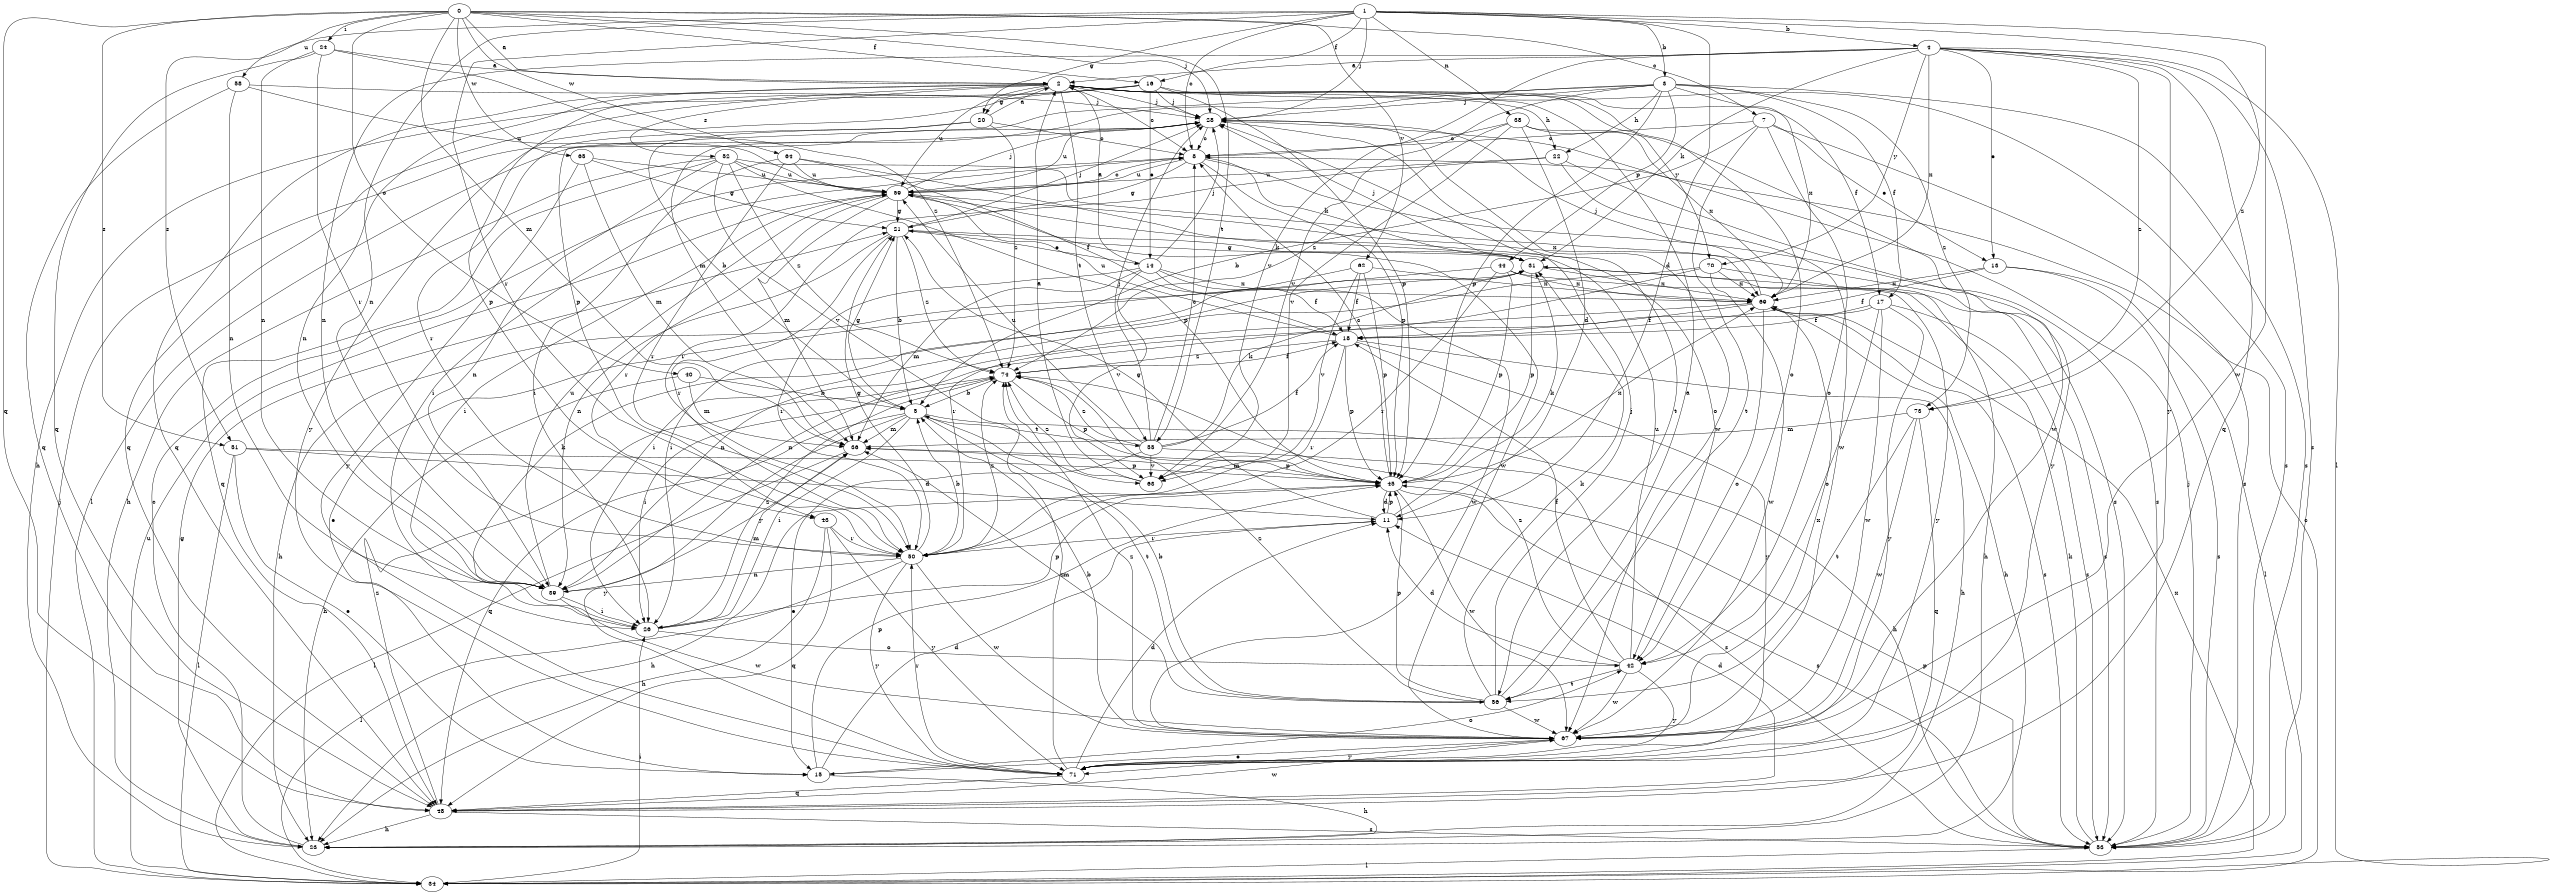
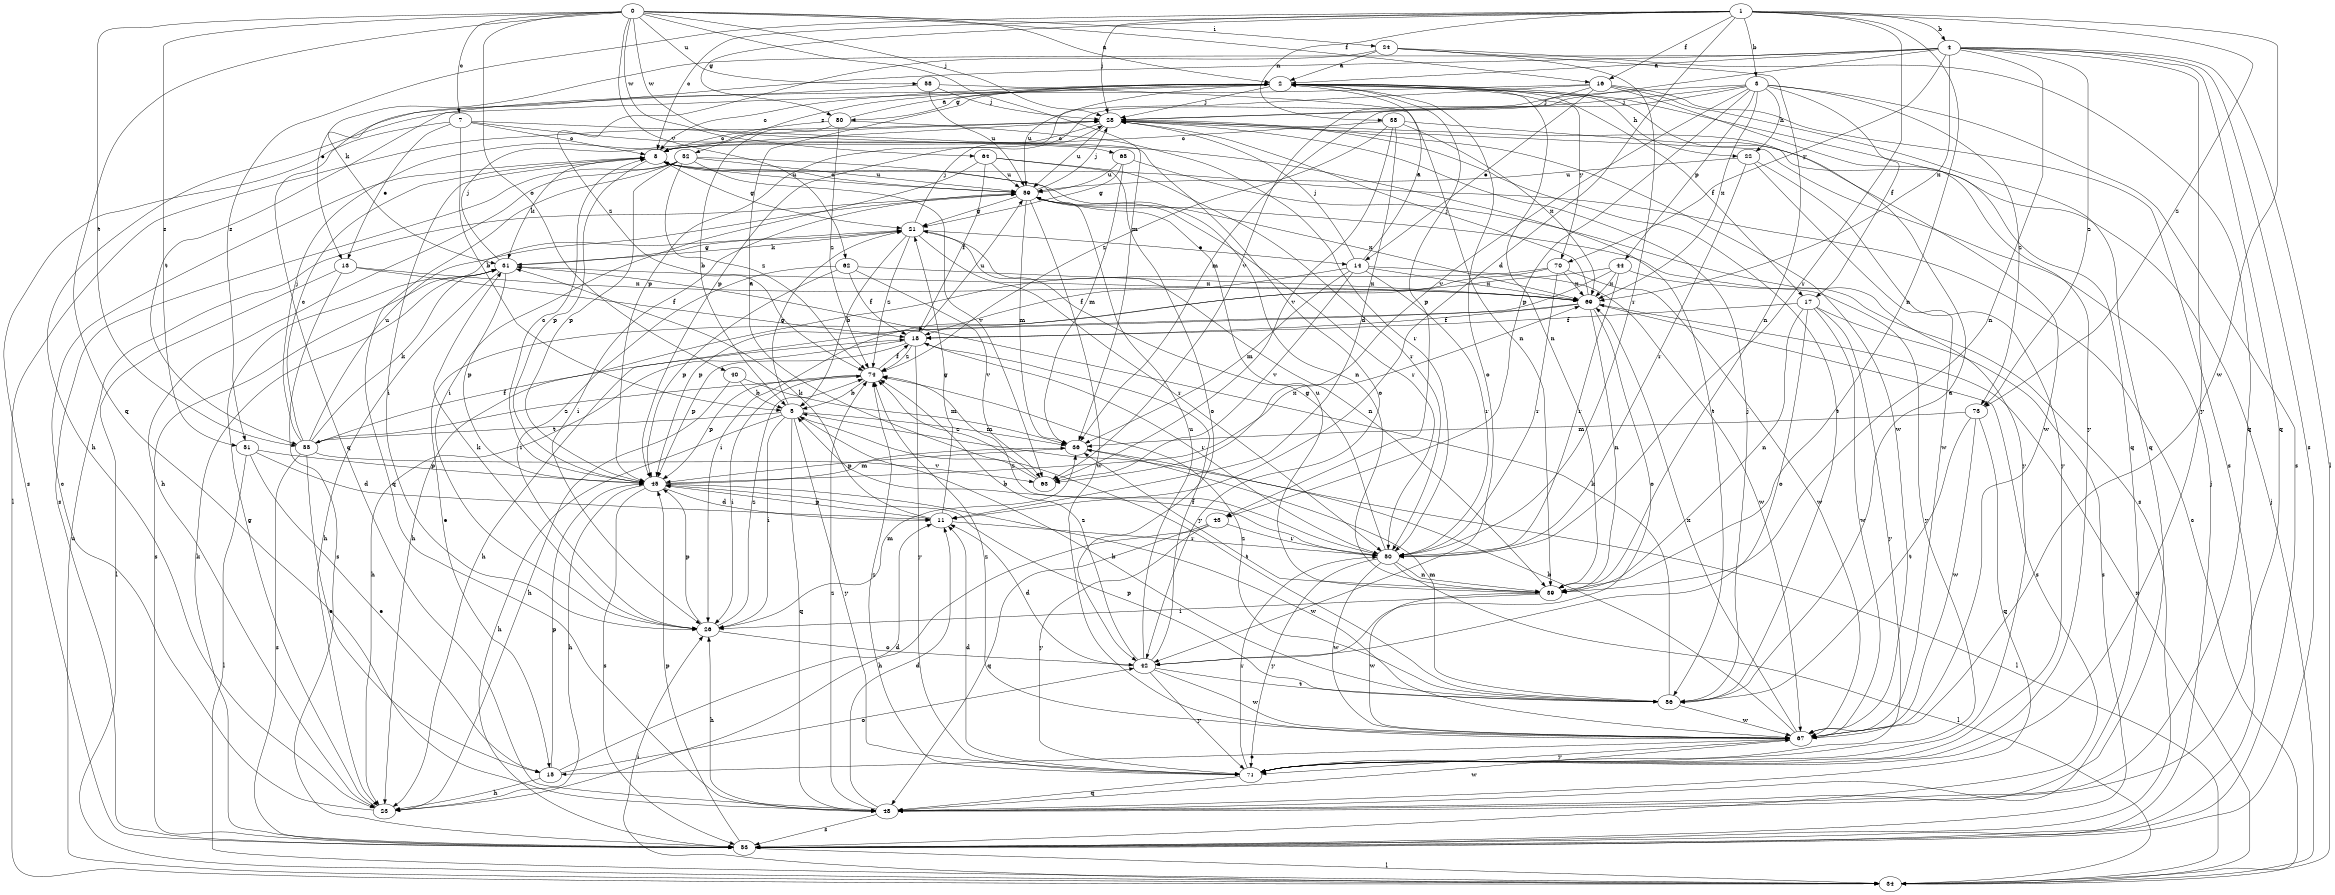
node "20": label "20" -> "80"
edge "48" -> "23": now "48" -> "26"
